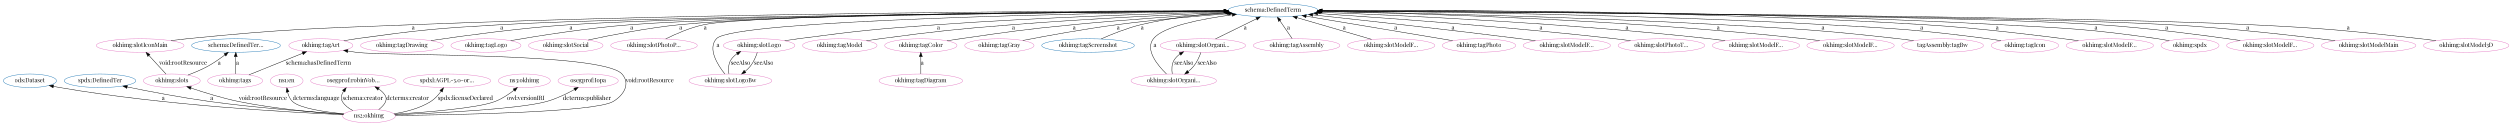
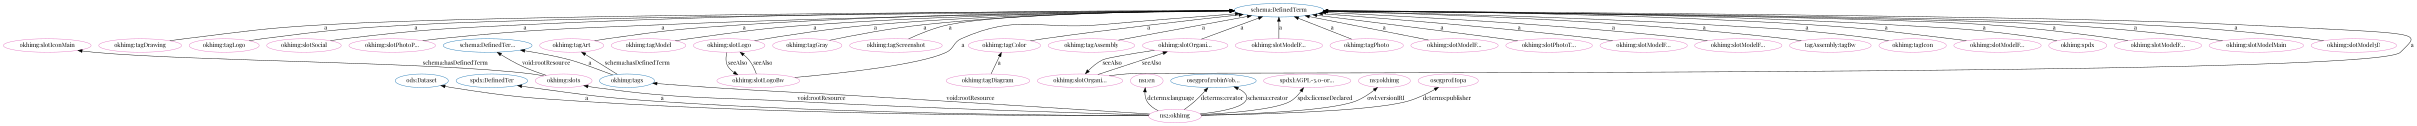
edge "okhimg:slotIconMain" -> "schema:DefinedTerm": removed, label "a"
node "okhimg:tagScreenshot": color #1f77b4 -> #e377c2
edge "okhimg:slots" -> "okhimg:slotIconMain": label "void:rootResource" -> "schema:hasDefinedTerm"
edge "okhimg:slots" -> "schema:DefinedTer...": label "a" -> "void:rootResource"
edge "ns2:okhimg" -> "okhimg:tagArt": now "ns2:okhimg" -> "okhimg:tags"
node "okhimg:tags": color #e377c2 -> #1f77b4
node "osegprof:robinVob...": color #e377c2 -> #1f77b4
